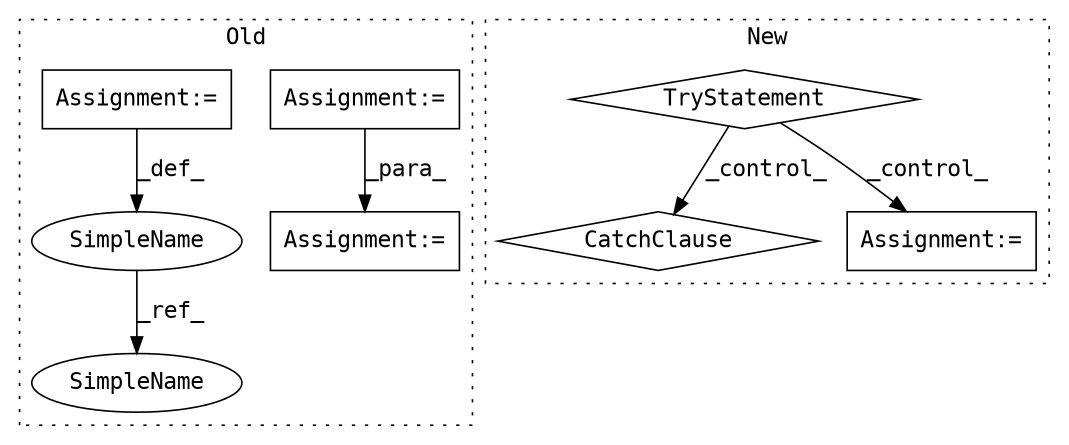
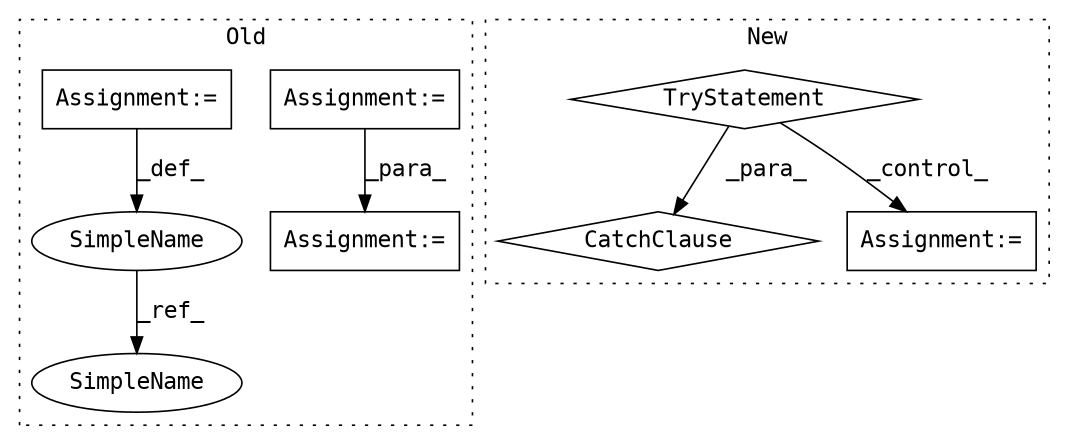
edge "TryStatement" -> "CatchClause": label "_control_" -> "_para_"
